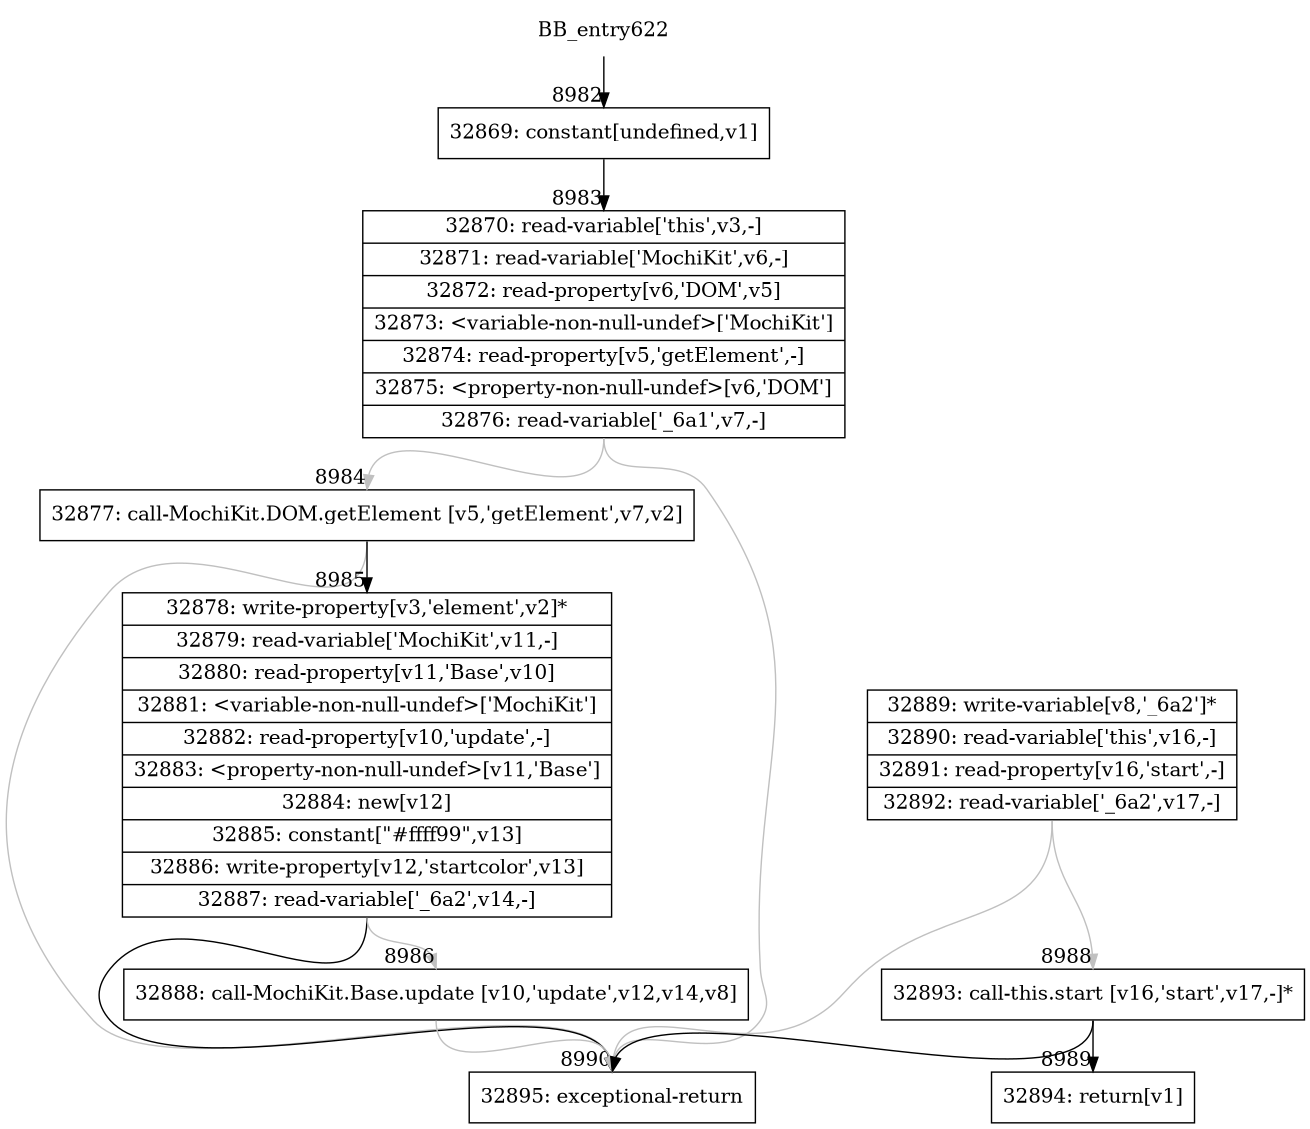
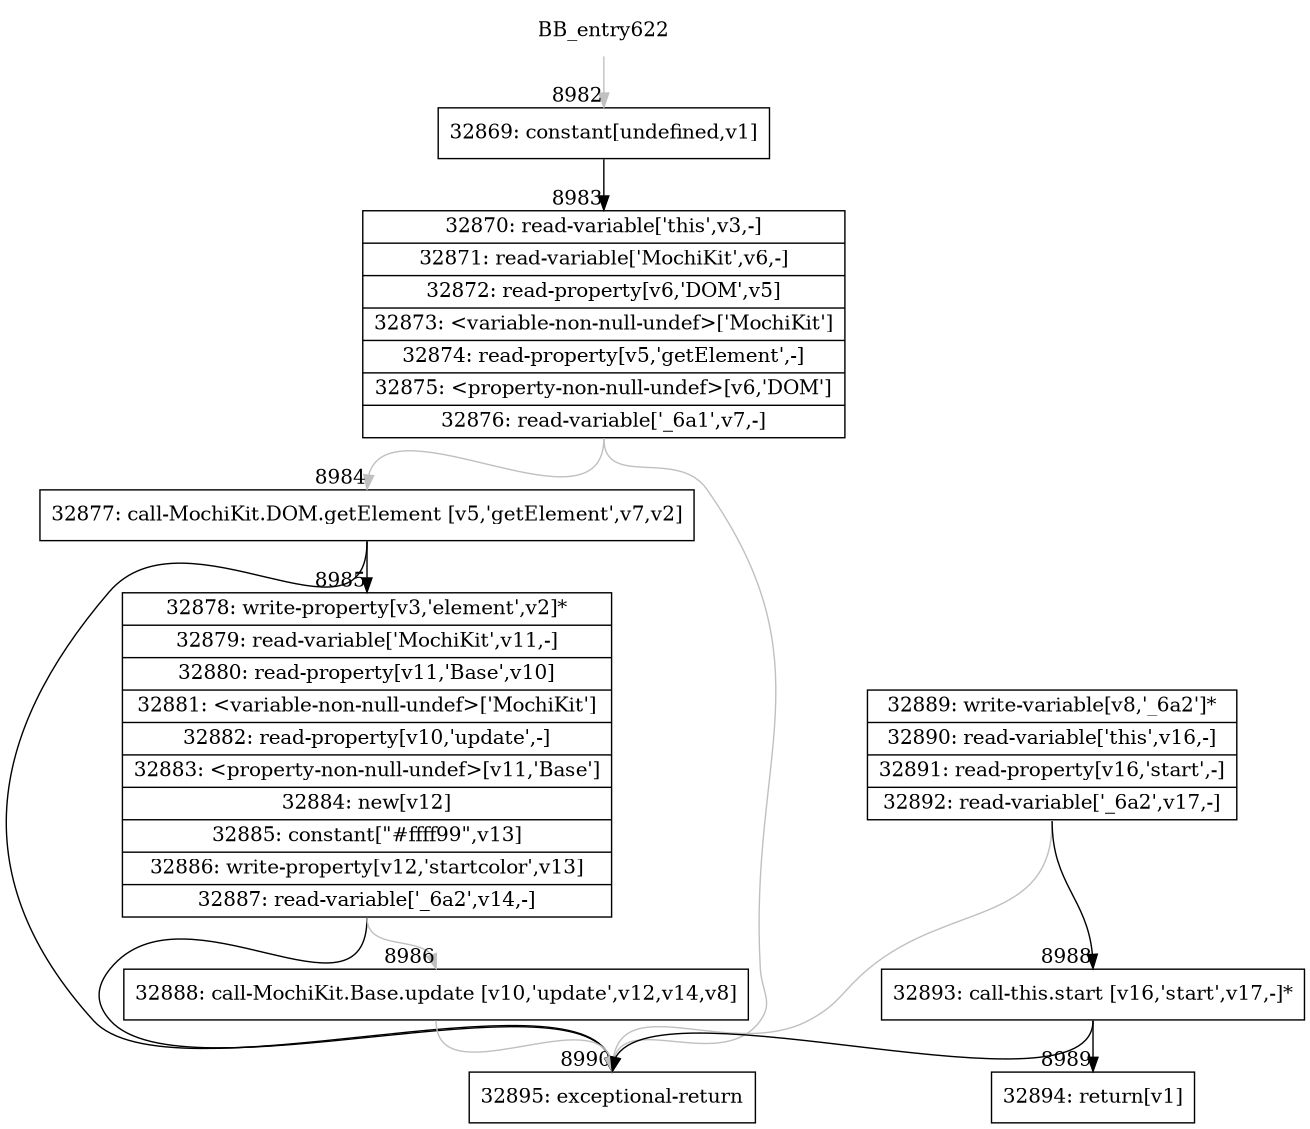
edge "BB_entry622" -> "32869: constant[undefined,v1]": color black -> gray
edge "32889: write-variable[v8,'_6a2']*" -> "32893: call-this.start [v16,'start',v17,-]*": color gray -> black
edge "32877: call-MochiKit.DOM.getElement [v5,'getElement',v7,v2]" -> "32895: exceptional-return": color gray -> black
